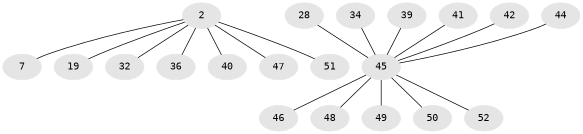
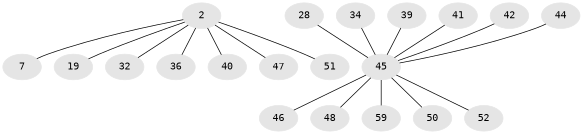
node "49": label "49" -> "59"
